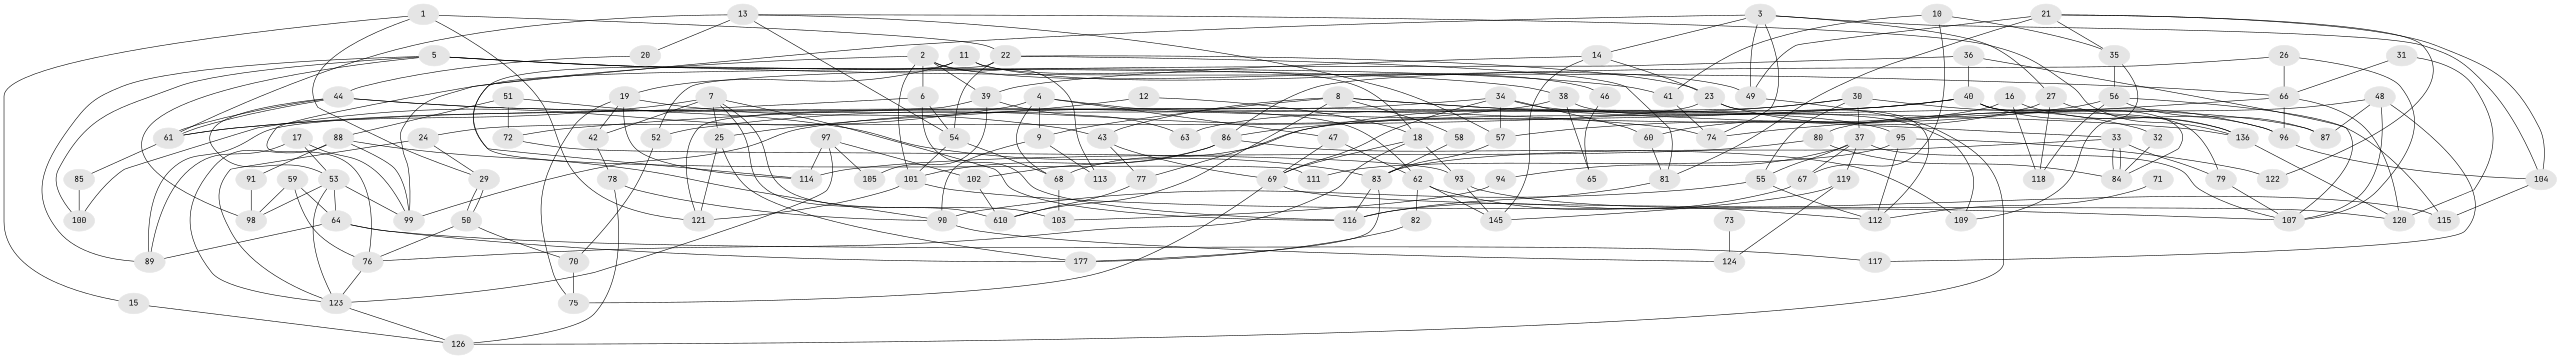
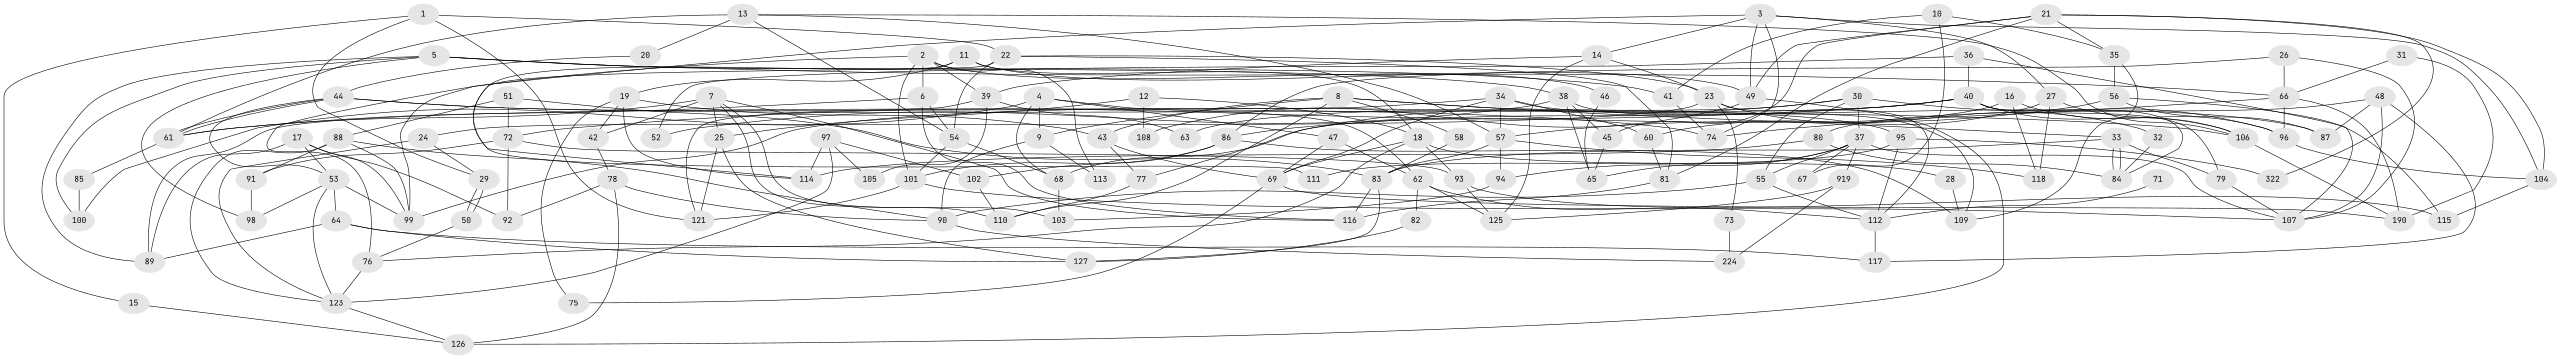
edge "56" -- "118": now "57" -- "118"
node "108": added
node "45": added
node "136": label "136" -> "106"
edge "23" -- "73": added
edge "72" -- "91": added
edge "57" -- "94": added
edge "37" -- "65": added
node "59": removed
node "119": label "119" -> "919"
node "28": added
node "122": label "122" -> "322"
edge "67" -- "116": removed
node "92": added
node "610": label "610" -> "110"
node "145": label "145" -> "125"
node "120": label "120" -> "190"
edge "112" -- "117": added
node "70": removed
node "177": label "177" -> "127"
node "124": label "124" -> "224"
